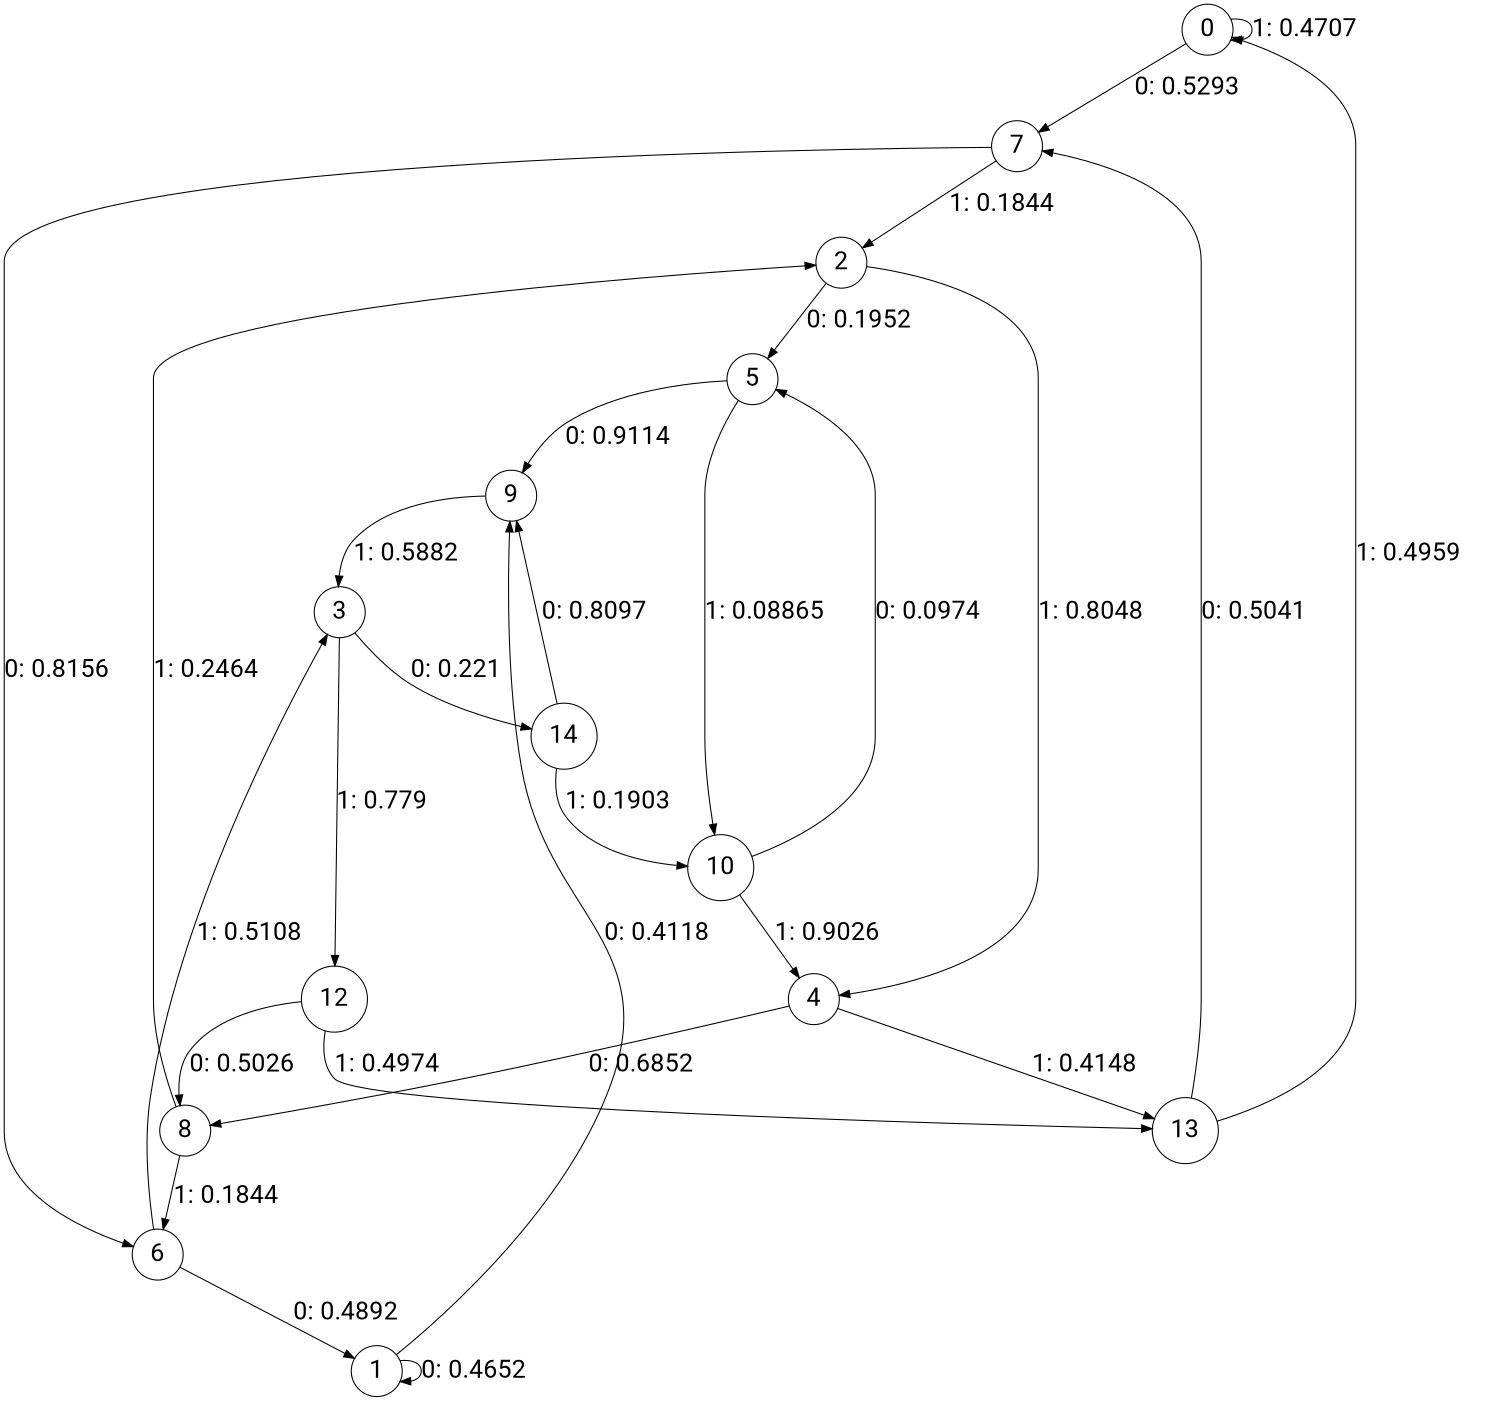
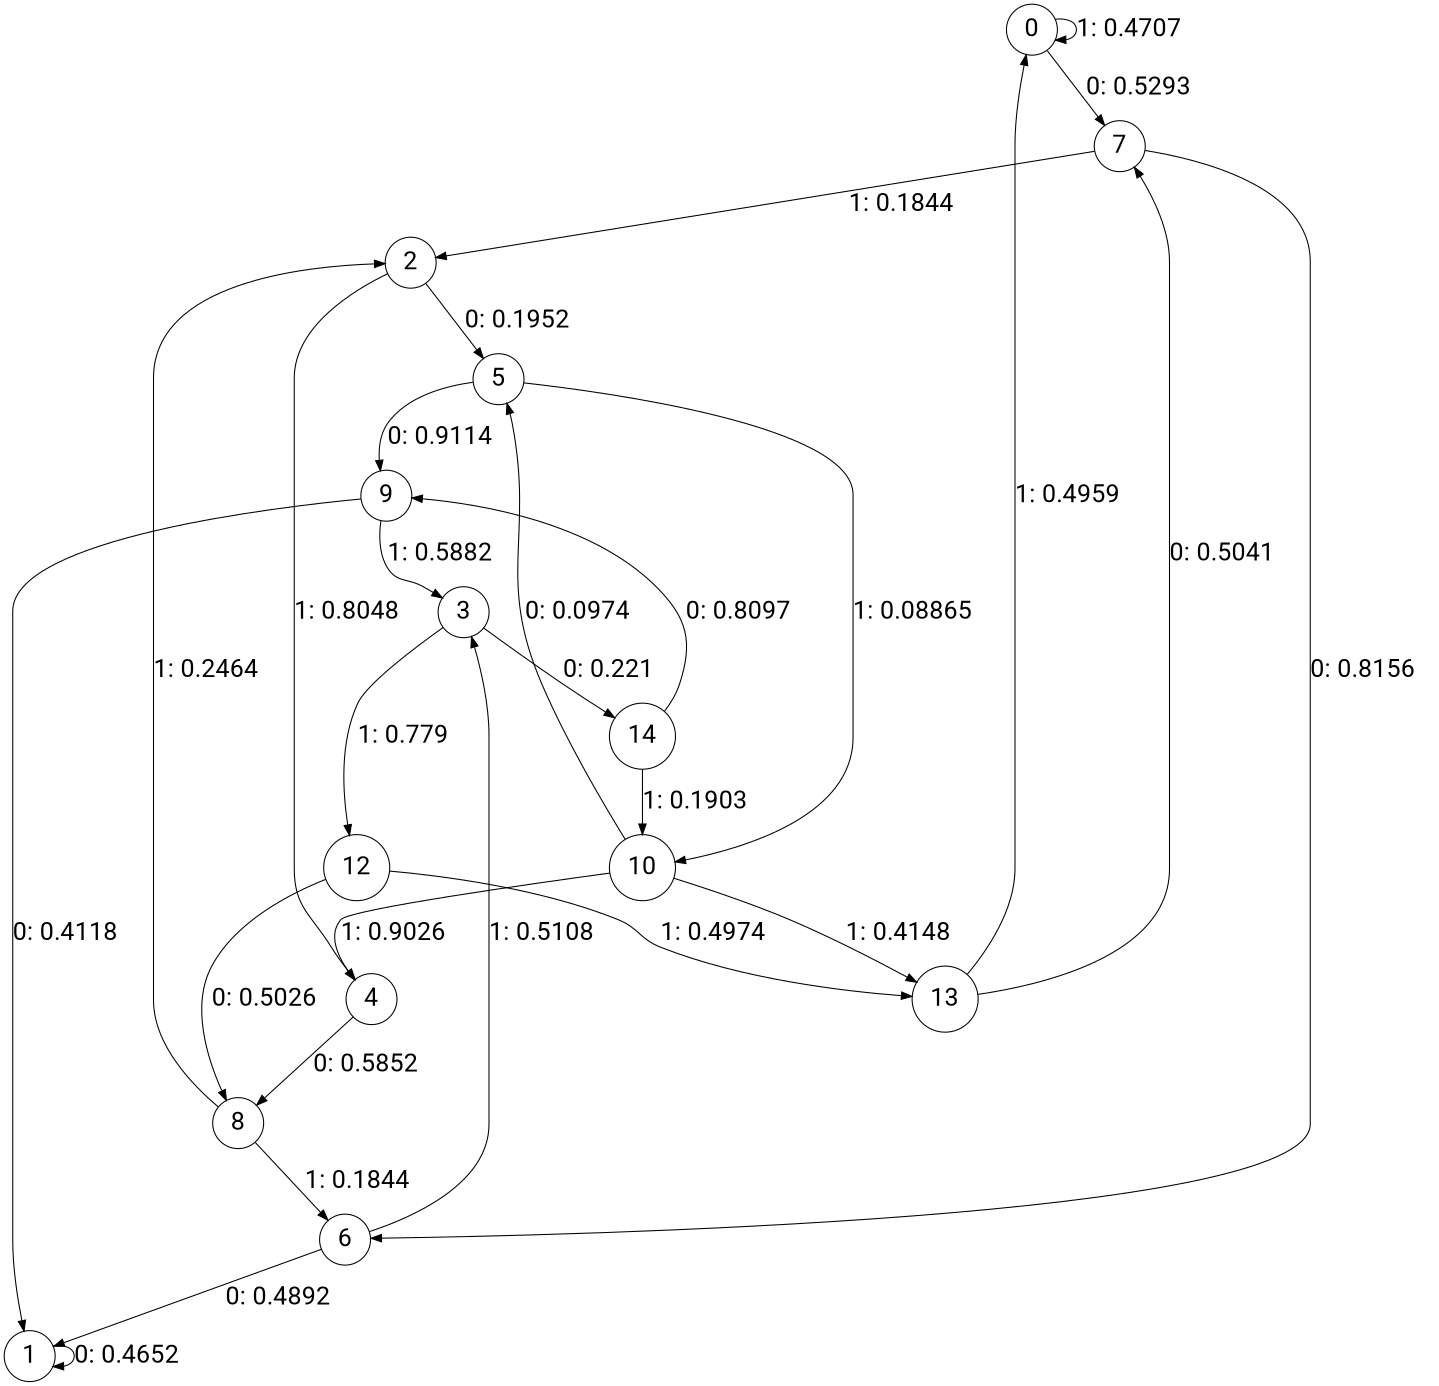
edge "1" -> "9": reversed
edge "4" -> "13": now "10" -> "13"
edge "4" -> "8": label "0: 0.6852   " -> "0: 0.5852   "
